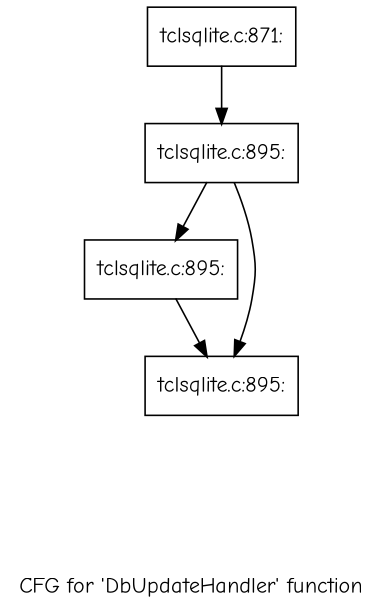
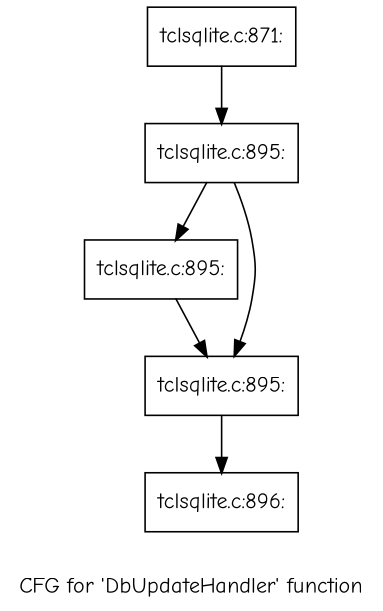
node "tclsqlite.c:896:": added
